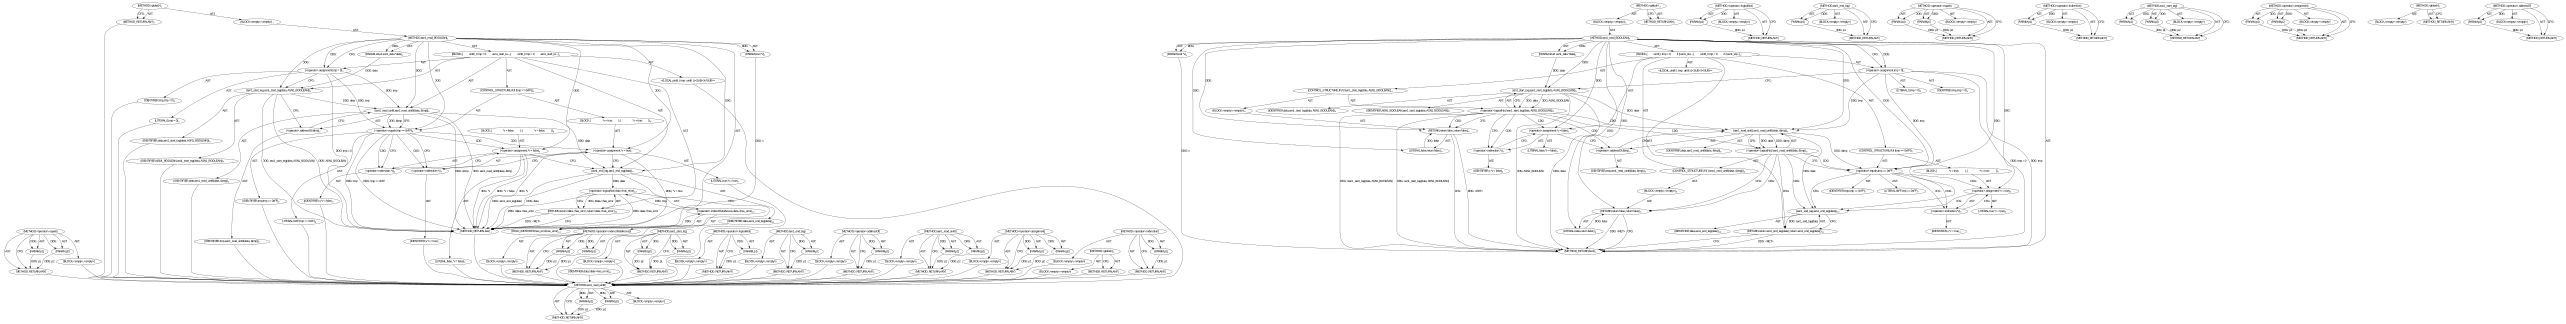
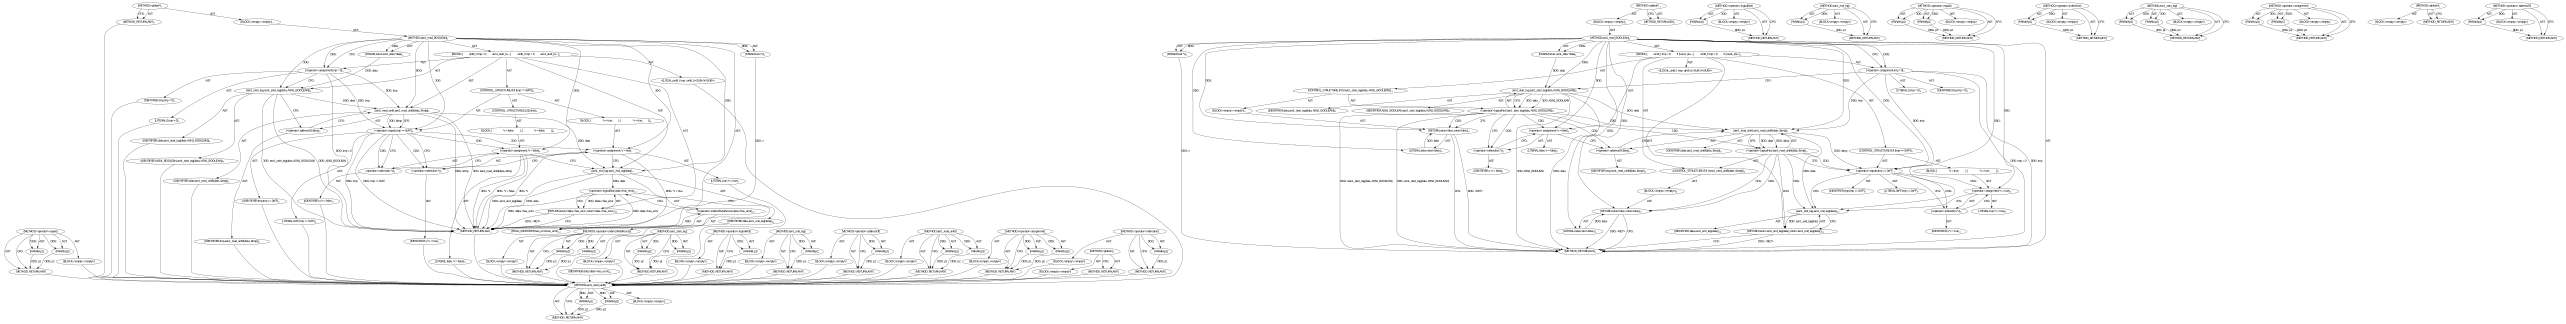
node "(CONTROL_STRUCTURE,ELSE,else)": added
edge "(<operator>.indirectFieldAccess,data->has_error)" -> "(<operator>.logicalNot,!data->has_error)": label "DDG: tmp" -> "CFG: "
